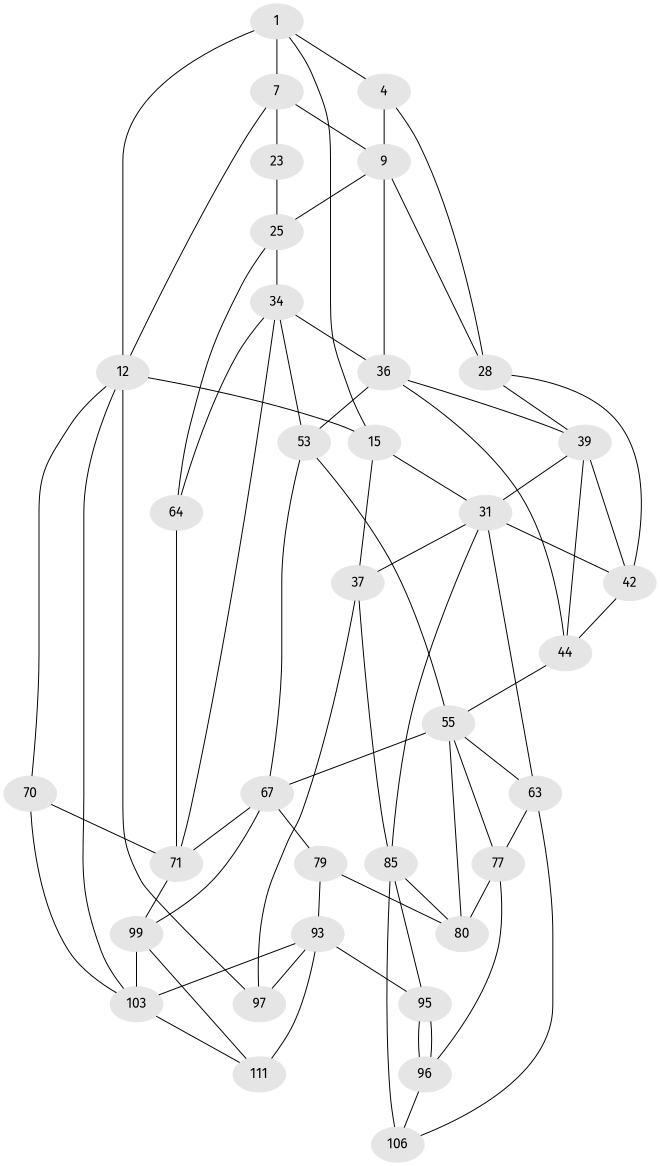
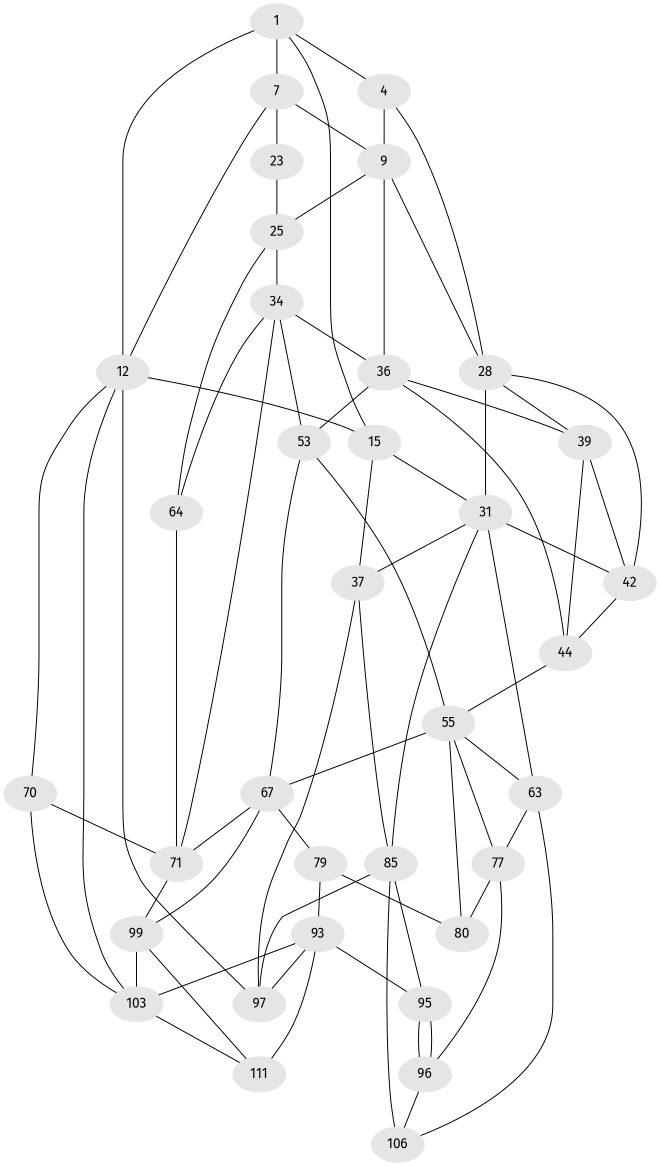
edge "39" -- "31": now "28" -- "31"
edge "85" -- "80": now "85" -- "97"
